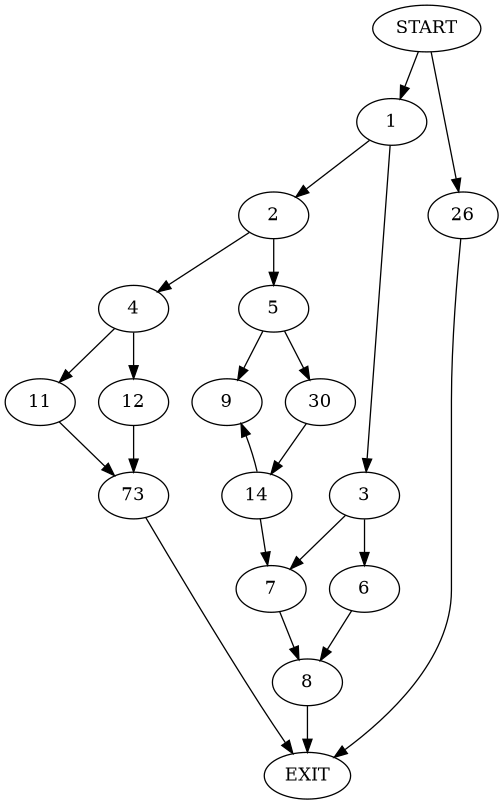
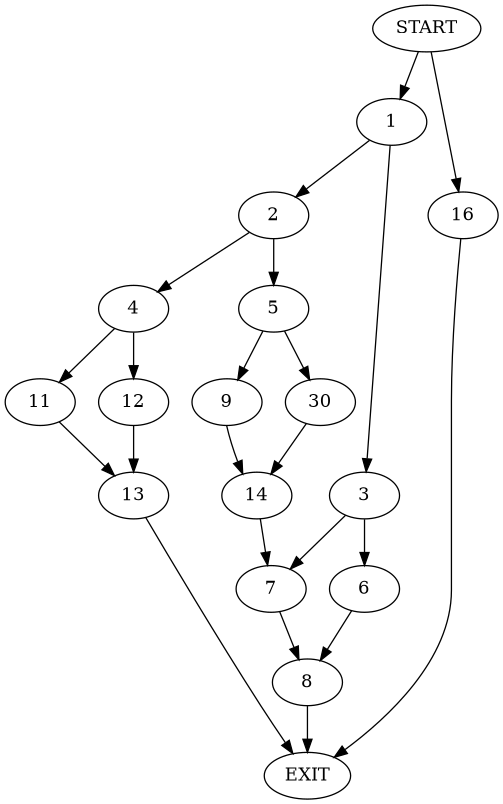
node "26": label "26" -> "16"
edge "14" -> "9": reversed
node "73": label "73" -> "13"
